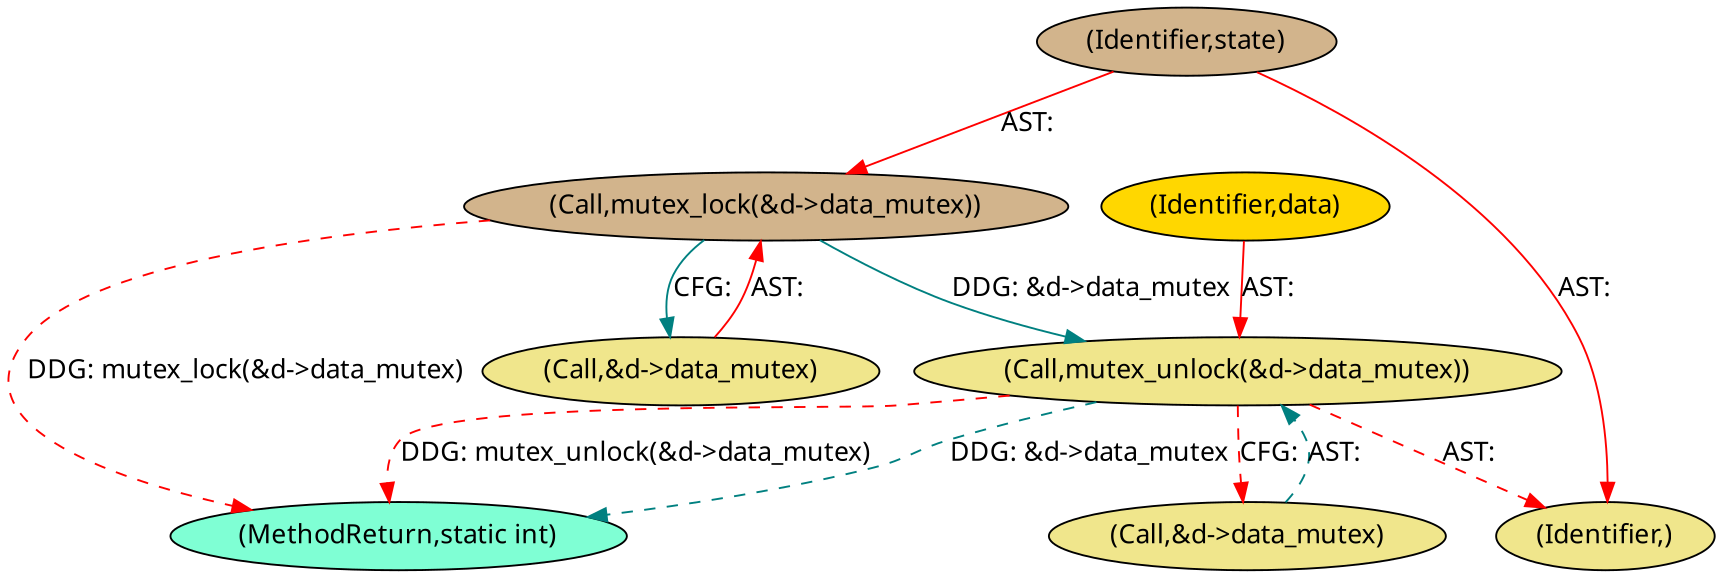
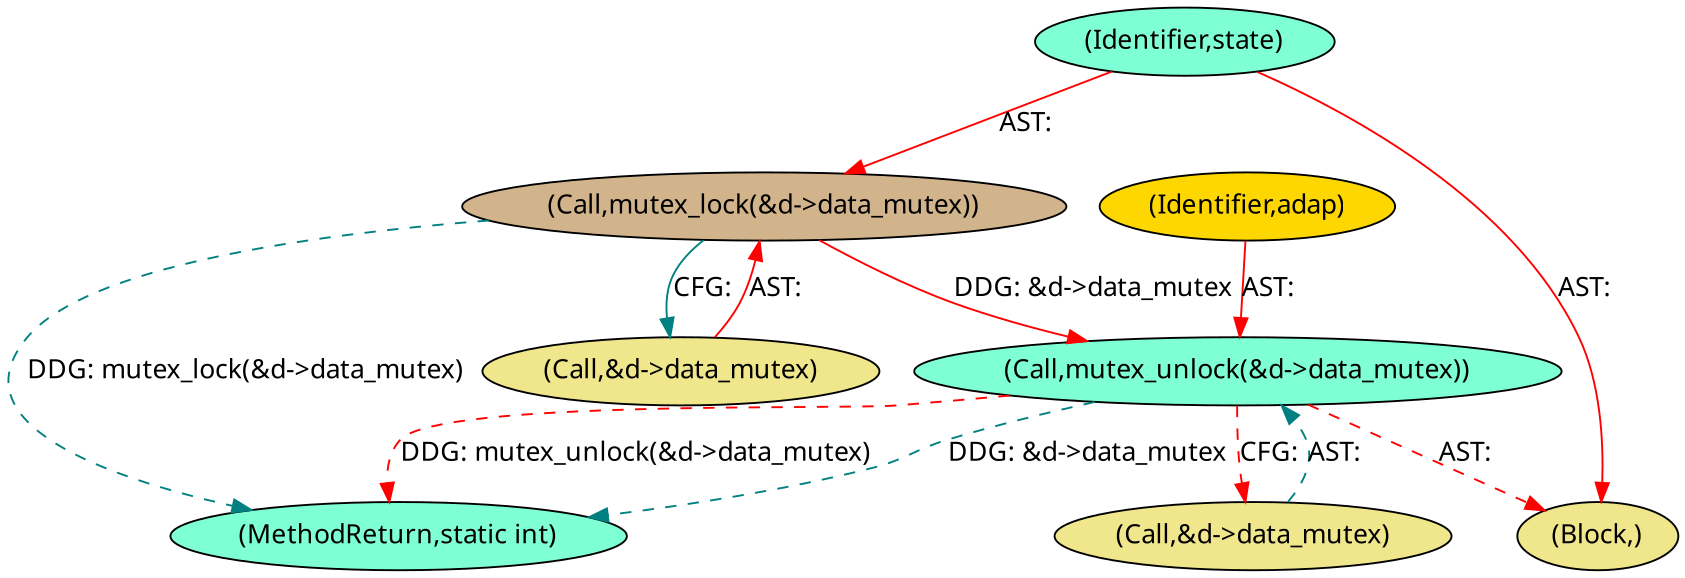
node "(Identifier,state)": fillcolor tan -> aquamarine
node "(Identifier,data)": label "(Identifier,data)" -> "(Identifier,adap)"
edge "(Call,mutex_lock(&d->data_mutex))" -> "(MethodReturn,static int)": color red -> teal
edge "(Call,mutex_lock(&d->data_mutex))" -> "(Call,mutex_unlock(&d->data_mutex))": color teal -> red
node "(Call,mutex_unlock(&d->data_mutex))": fillcolor khaki -> aquamarine
node "(Identifier,)": label "(Identifier,)" -> "(Block,)"
